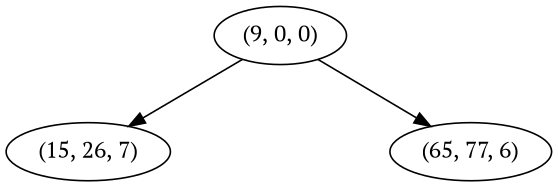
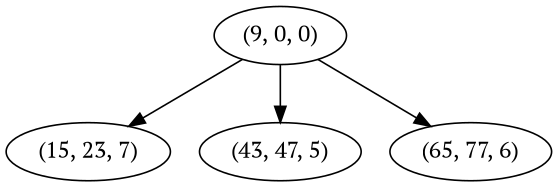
node "(15, 26, 7)": label "(15, 26, 7)" -> "(15, 23, 7)"
node "(43, 47, 5)": added
